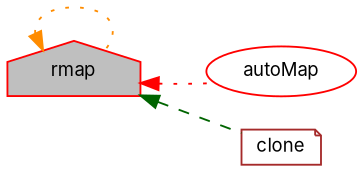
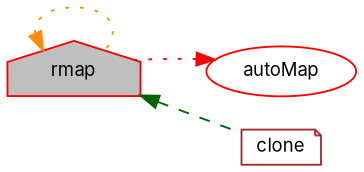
edge "autoMap" -> "rmap": reversed
